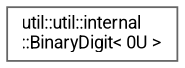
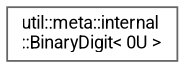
node "util::util::internal ::BinaryDigit< 0U >": label "util::util::internal ::BinaryDigit< 0U >" -> "util::meta::internal ::BinaryDigit< 0U >"
